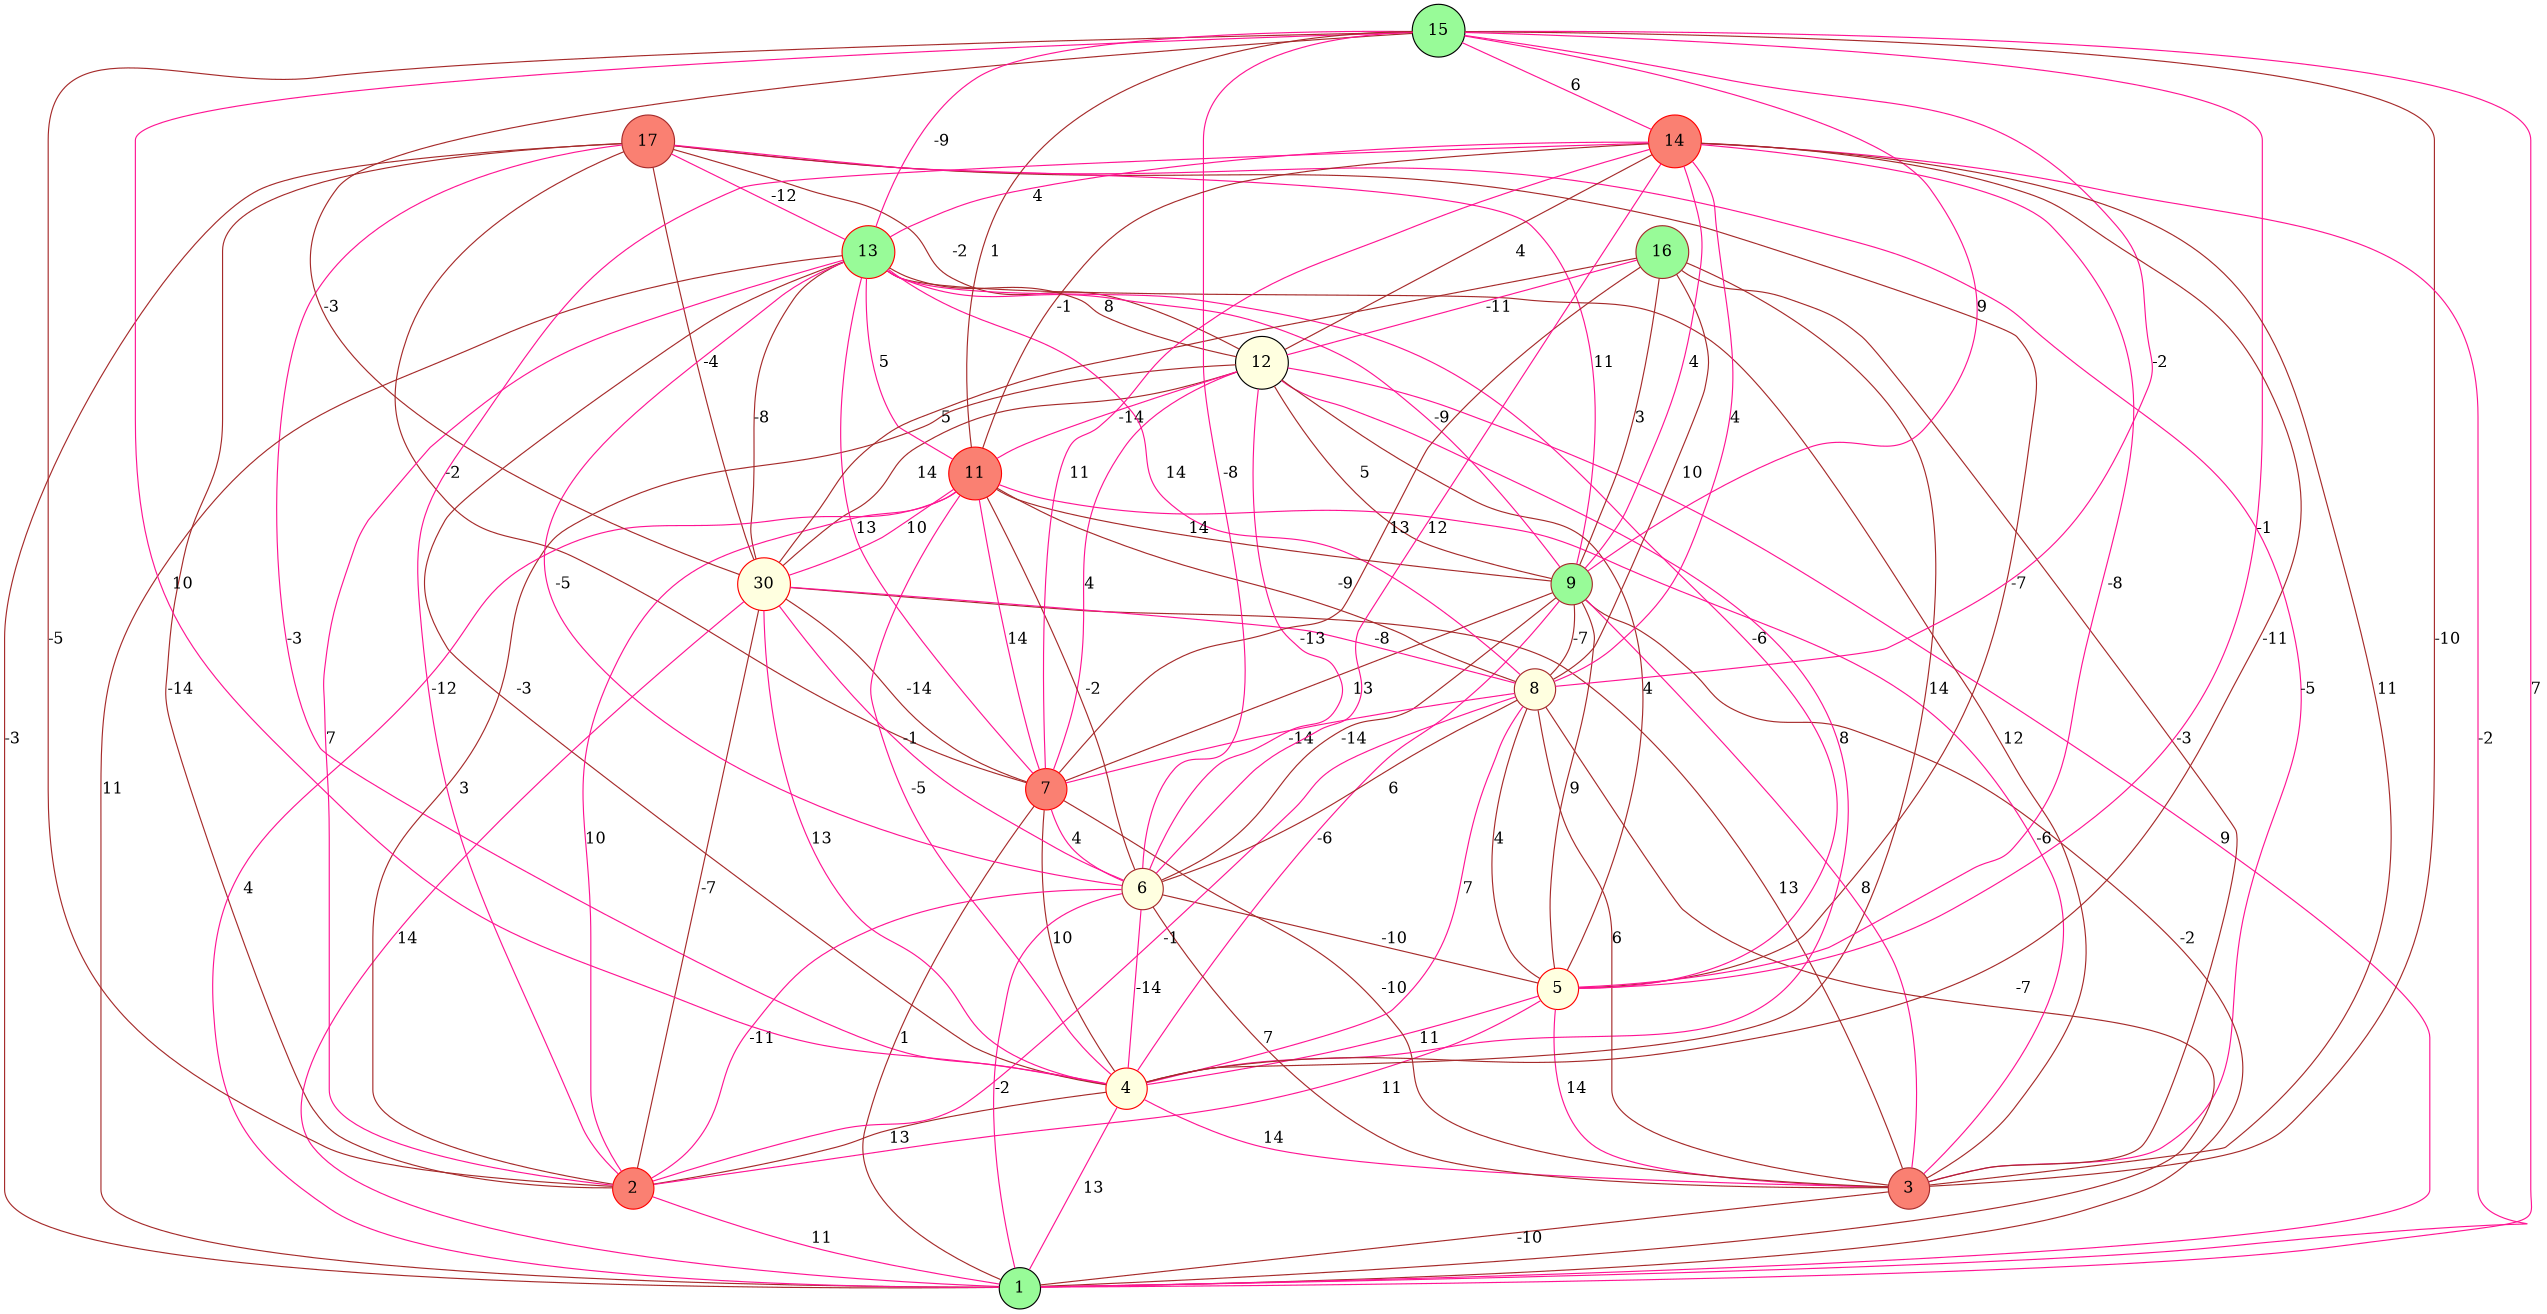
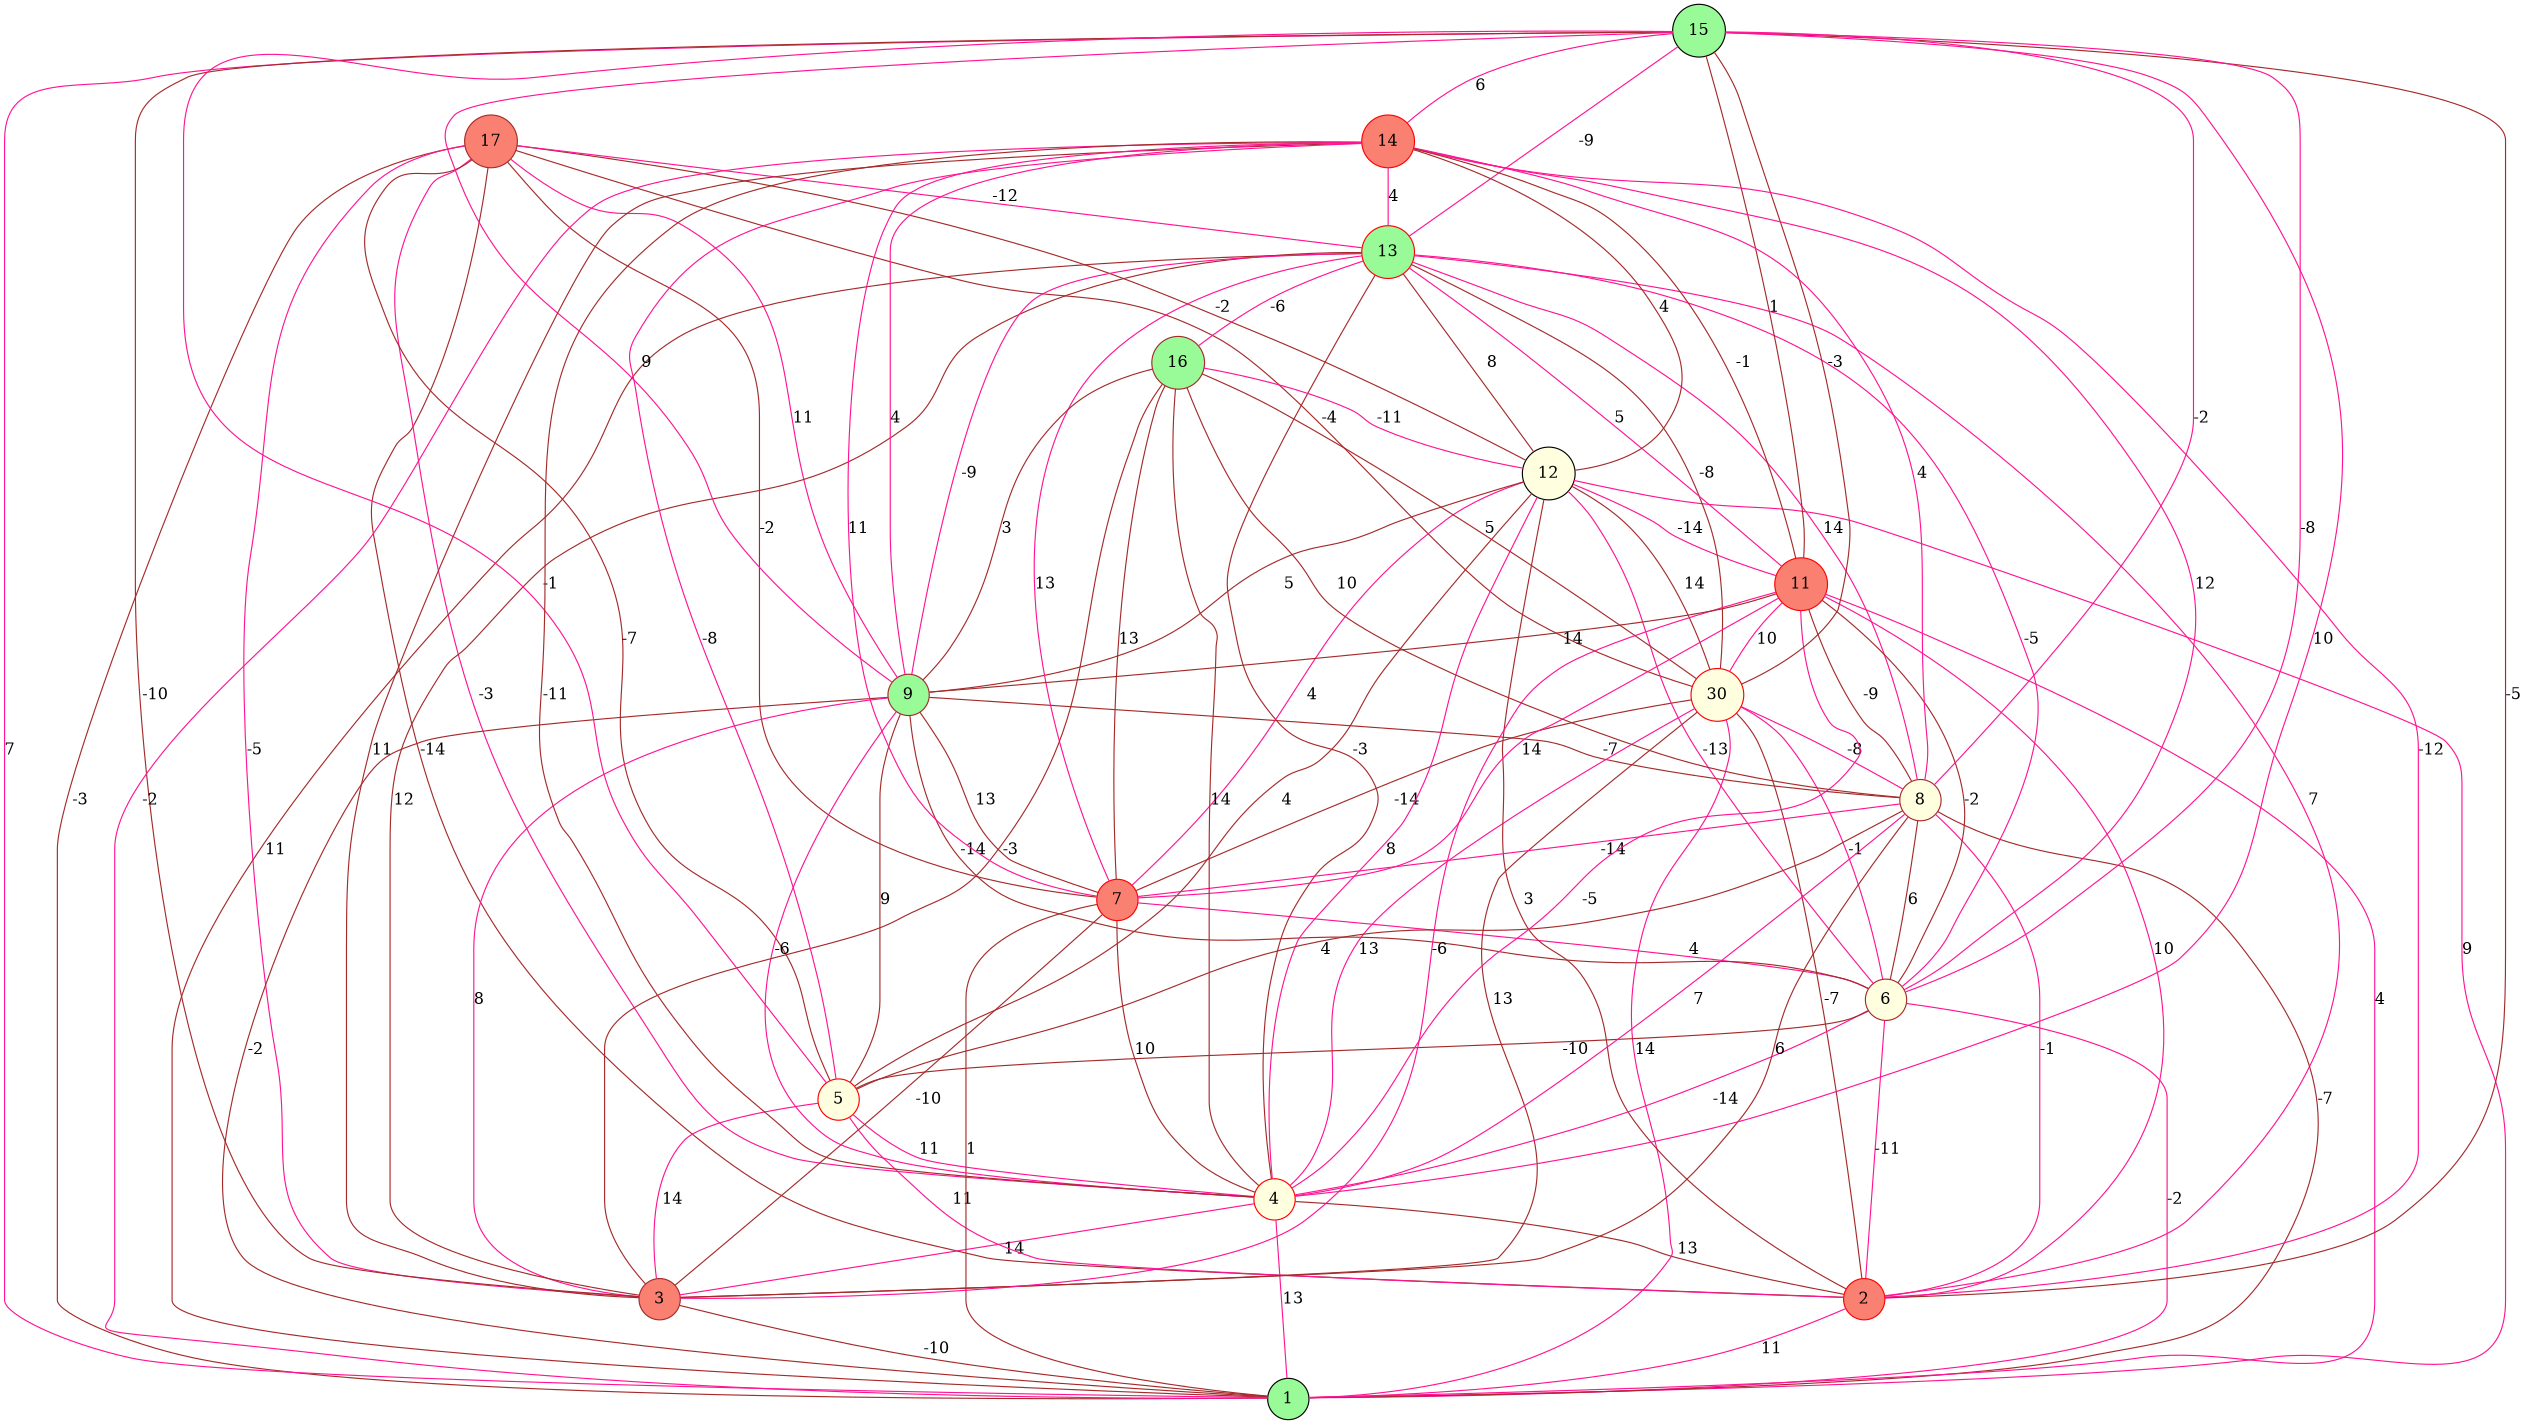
edge "13" -- "5": now "13" -- "16"
edge "6" -- "3": removed, label "7"
